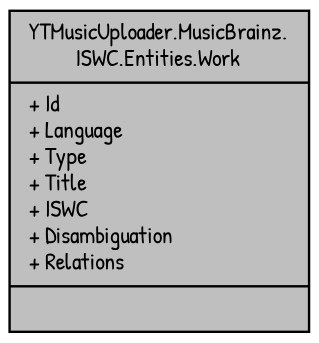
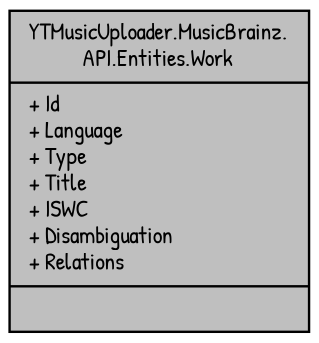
node "YTMusicUploader.MusicBrainz.": text "ISWC.Entities.Work" -> "API.Entities.Work"
